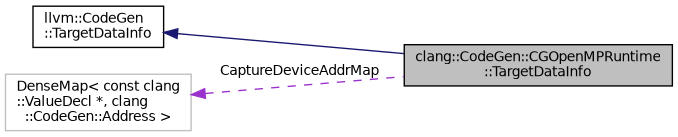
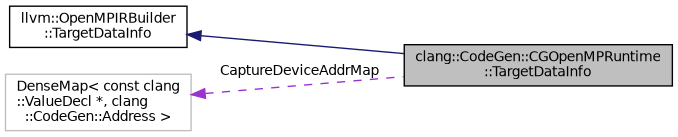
node "llvm::CodeGen ::TargetDataInfo": label "llvm::CodeGen ::TargetDataInfo" -> "llvm::OpenMPIRBuilder ::TargetDataInfo"
